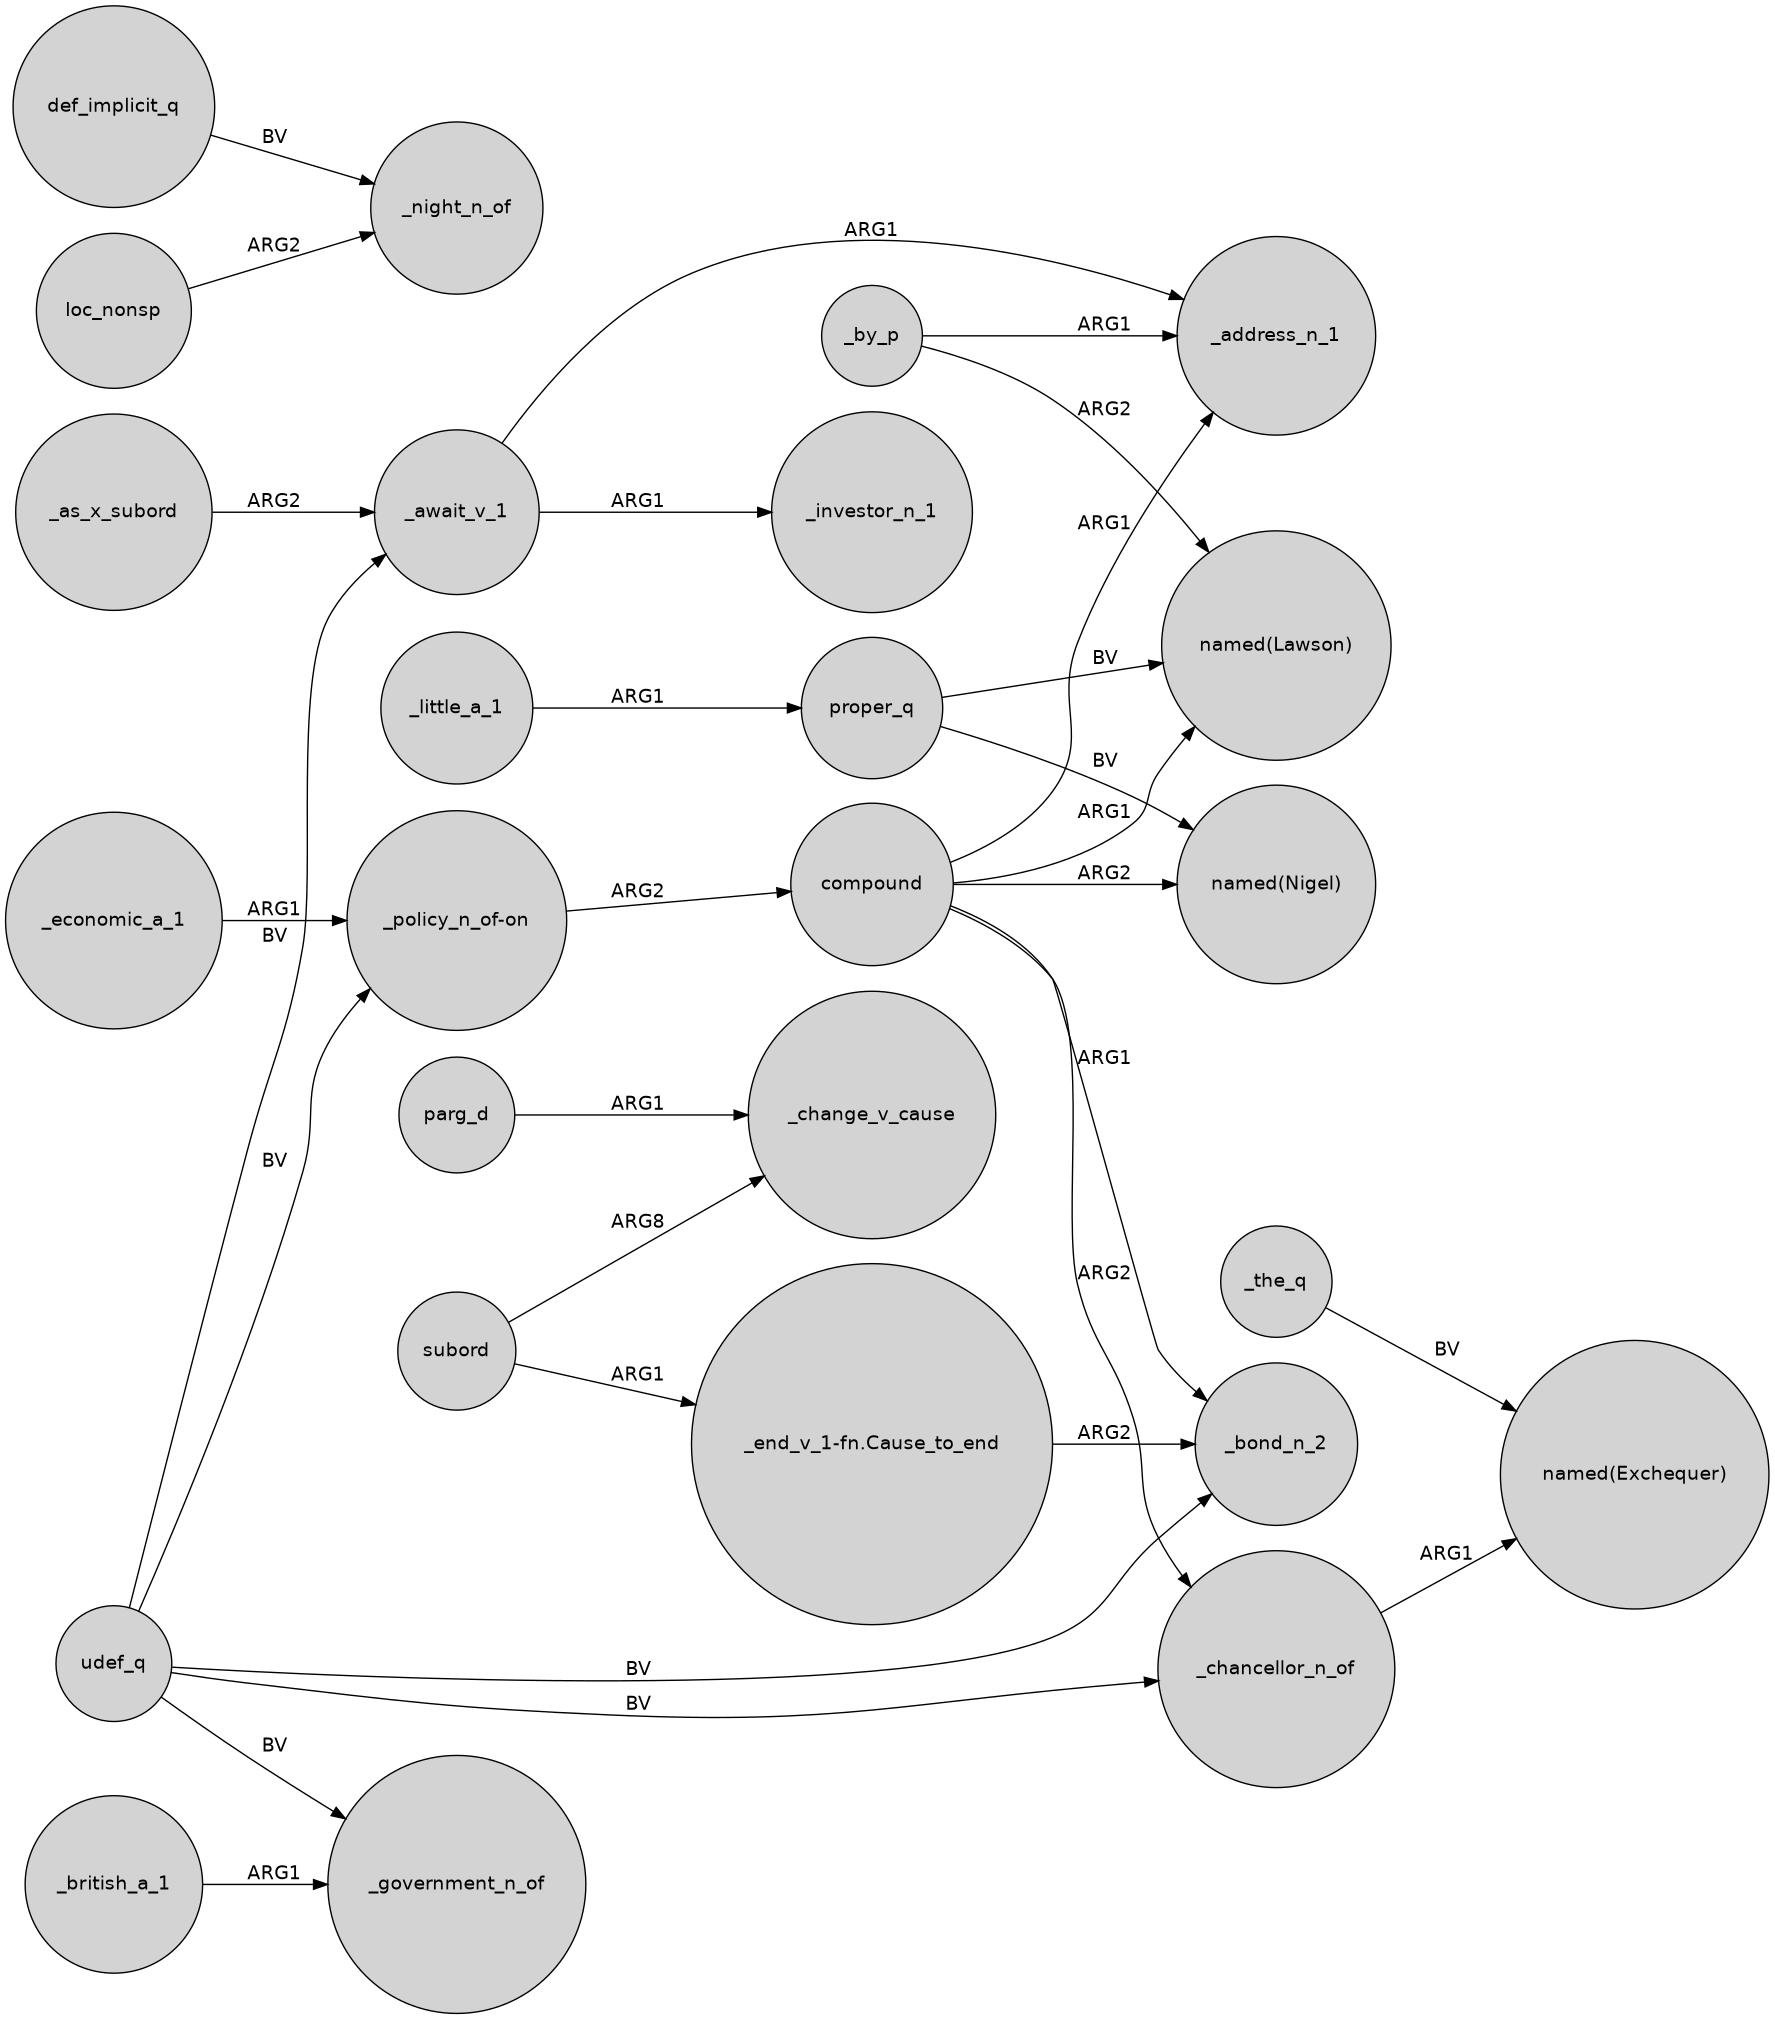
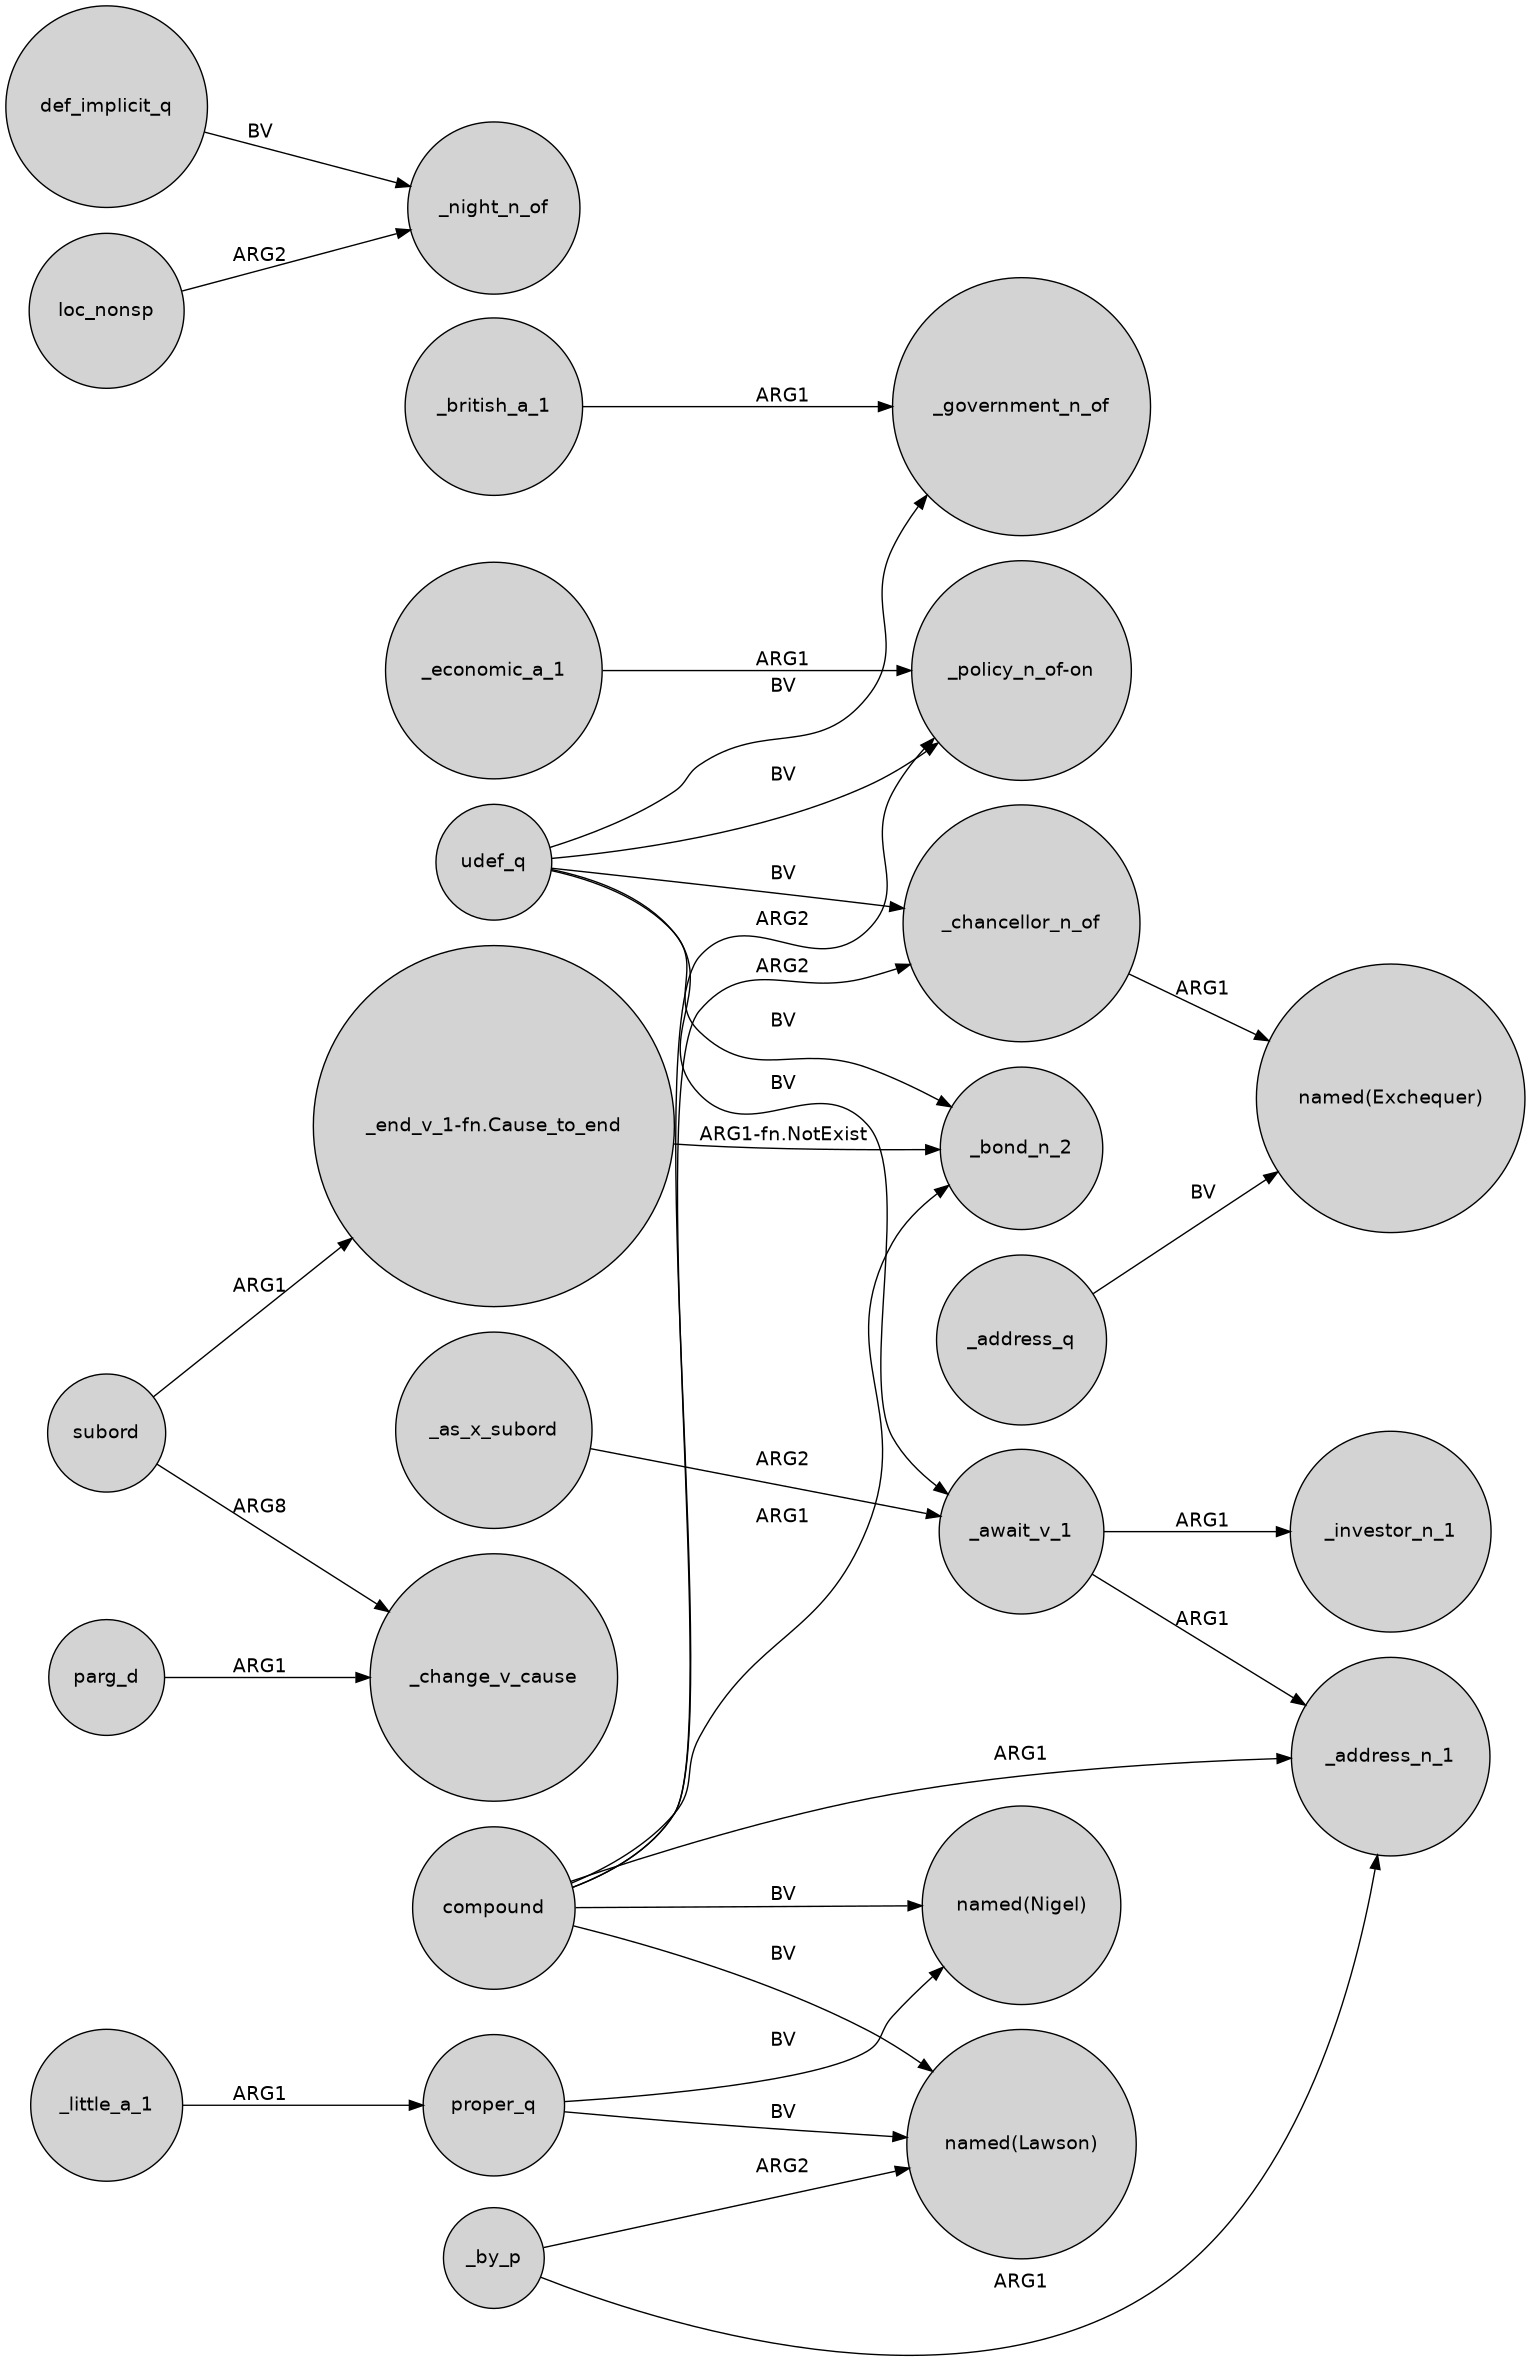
edge "compound" -> "named(Lawson)": label "ARG1" -> "BV"
edge "compound" -> "named(Nigel)": label "ARG2" -> "BV"
edge "_policy_n_of-on" -> "compound": reversed
node "_the_q": label "_the_q" -> "_address_q"
edge "_end_v_1-fn.Cause_to_end" -> "_bond_n_2": label "ARG2" -> "ARG1-fn.NotExist"
